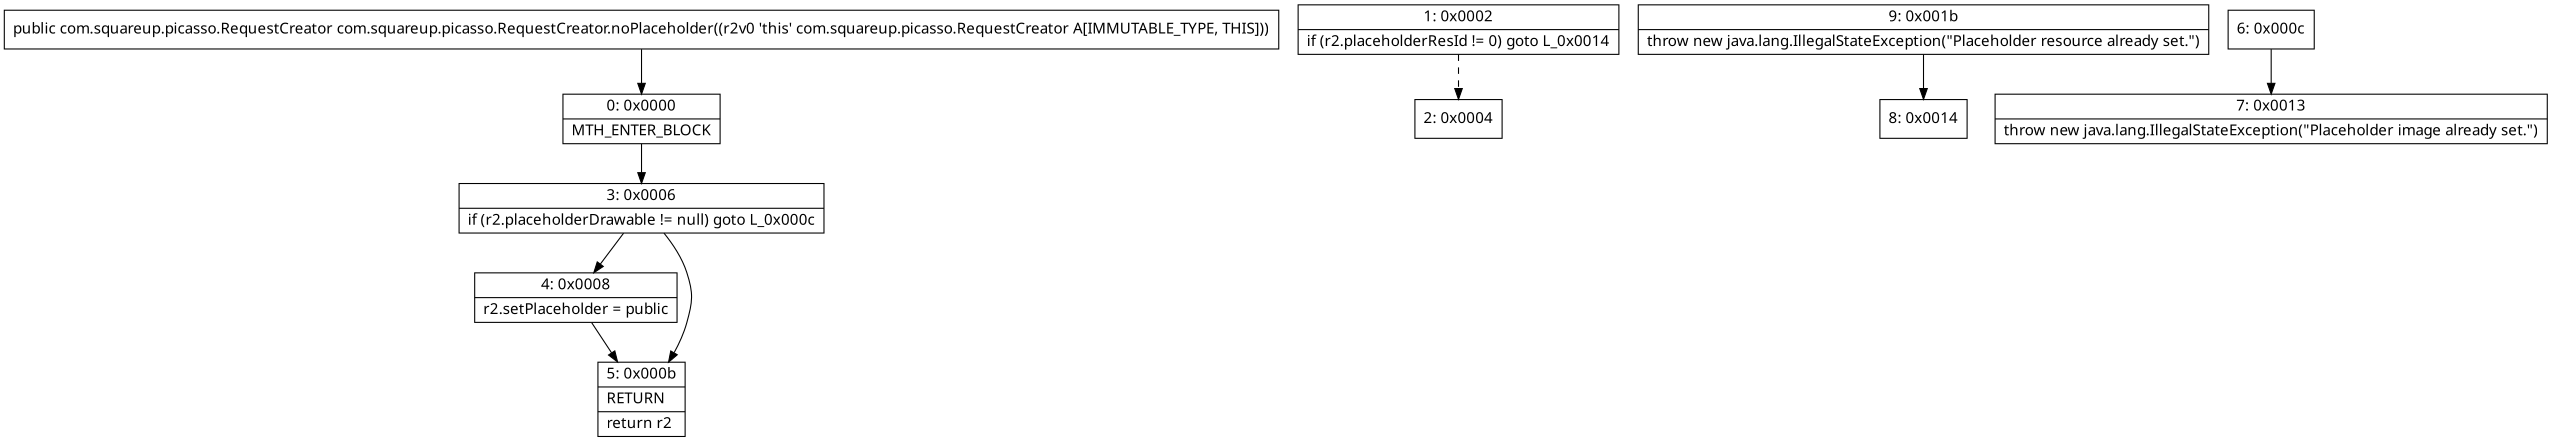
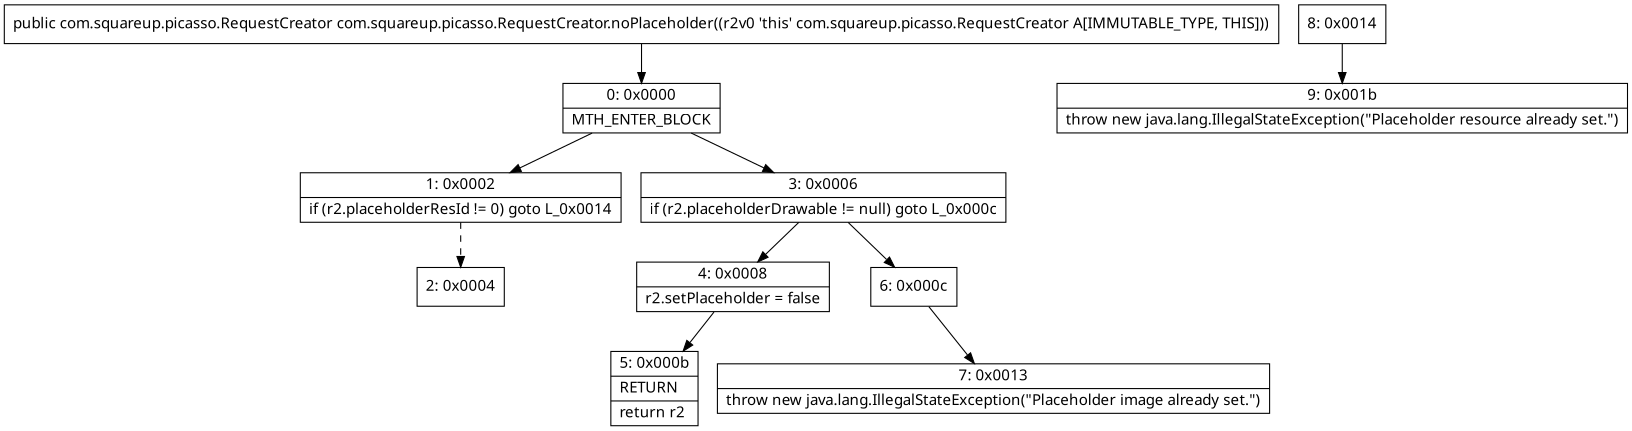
edge "9: 0x001b" -> "8: 0x0014": reversed
edge "0: 0x0000" -> "1: 0x0002": added
edge "3: 0x0006" -> "5: 0x000b": now "3: 0x0006" -> "6: 0x000c"
node "4: 0x0008": text "r2.setPlaceholder = public" -> "r2.setPlaceholder = false"
